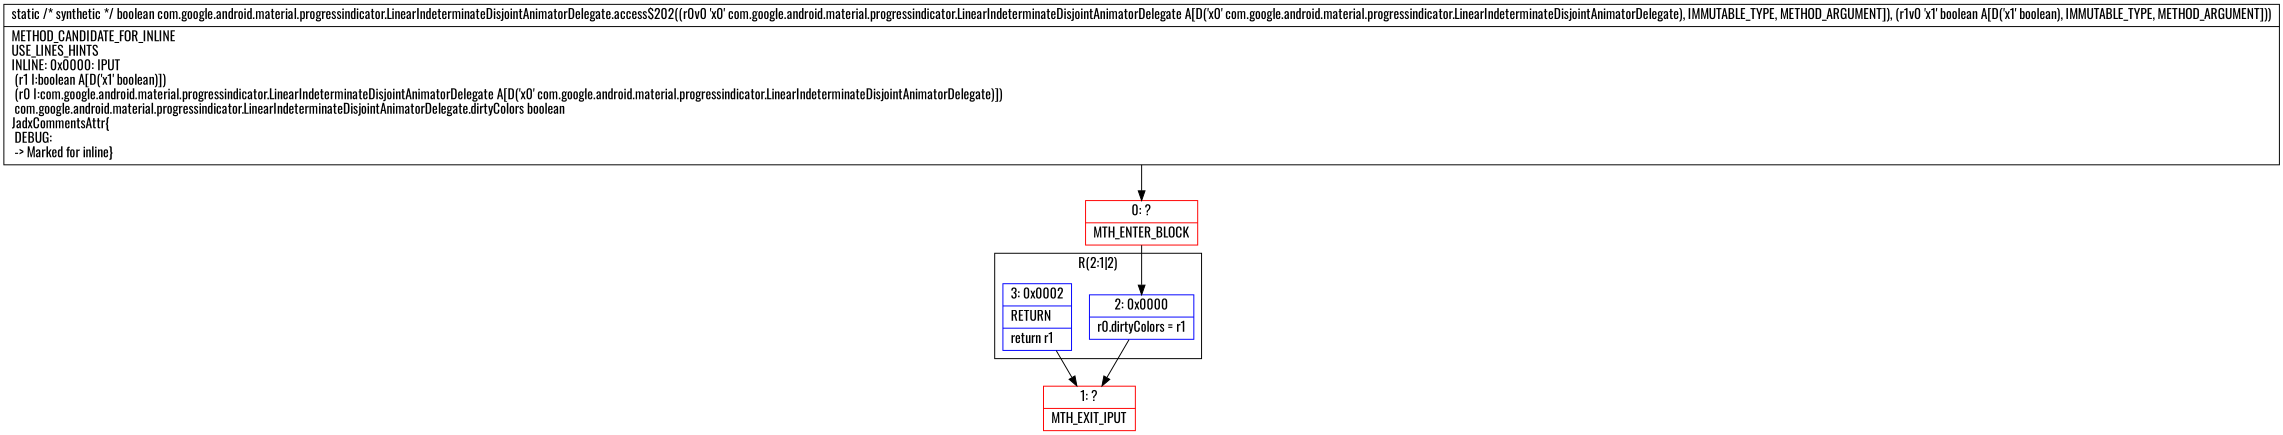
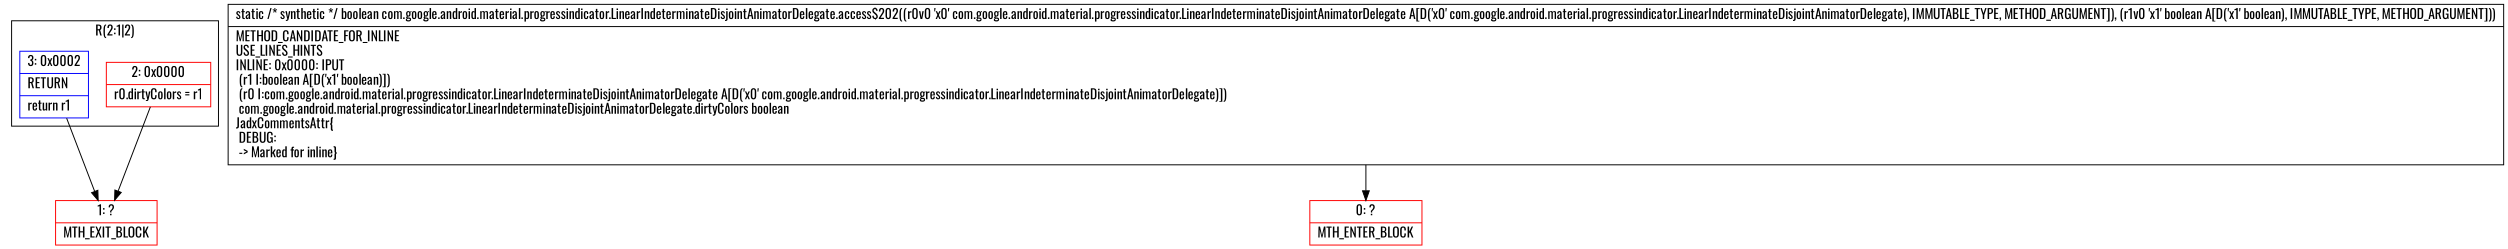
edge "0: ?" -> "2: 0x0000": removed
node "2: 0x0000": color blue -> red
node "1: ?": text "MTH_EXIT_IPUT" -> "MTH_EXIT_BLOCK"
